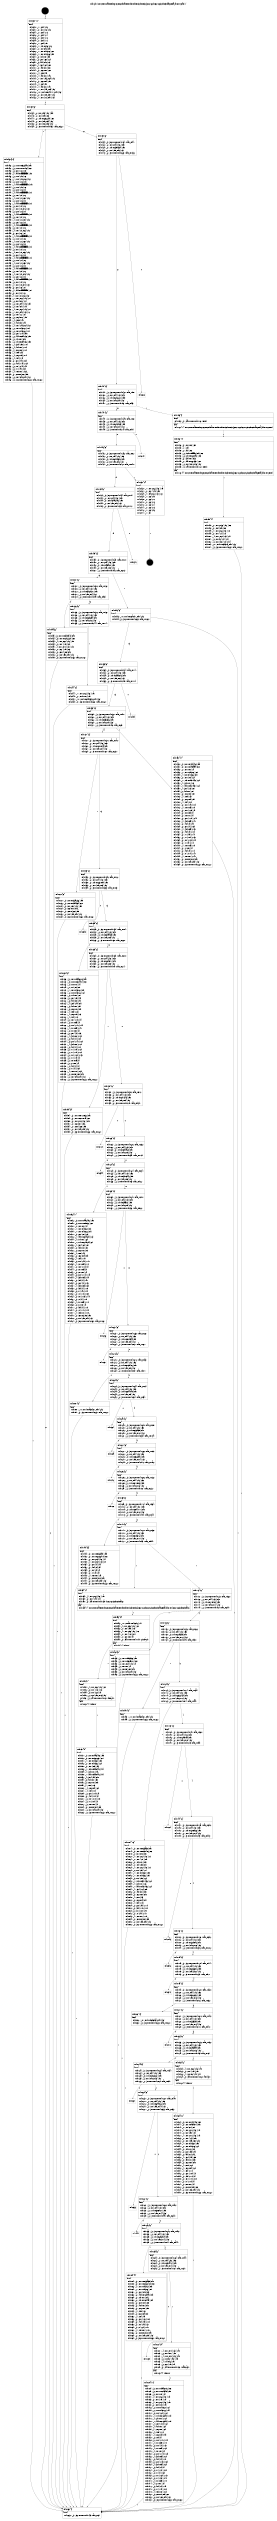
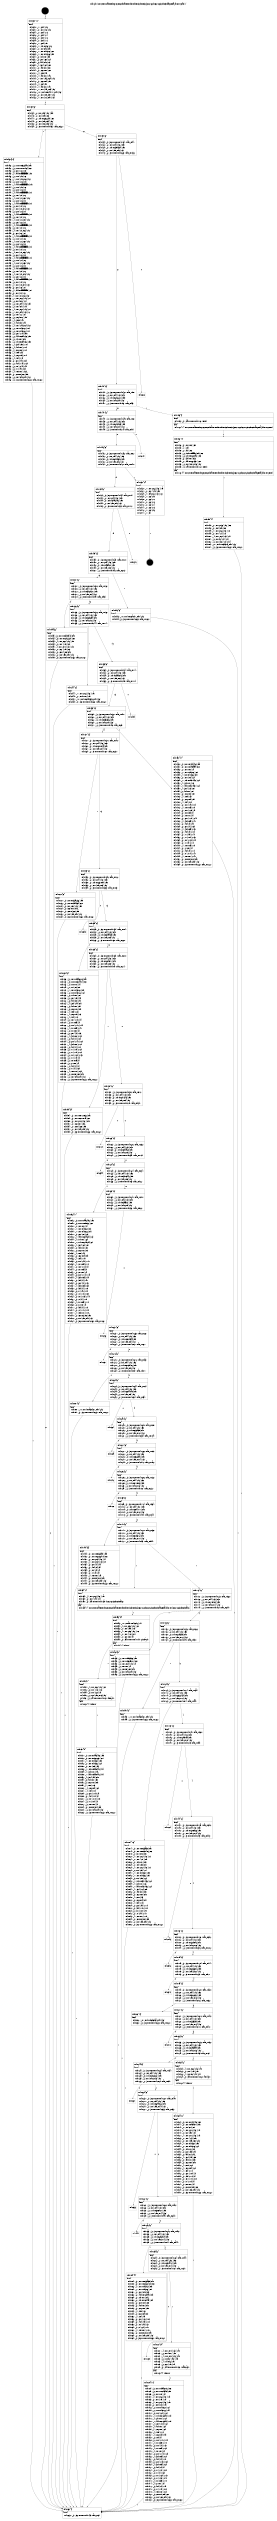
edge "0x401bd5 [15]" -> "0x40153f [28]": now "0x401523 [28]" -> "0x40153f [28]"
edge "0x40163b [28]" -> "0x401657 [28]": removed, label "10"
